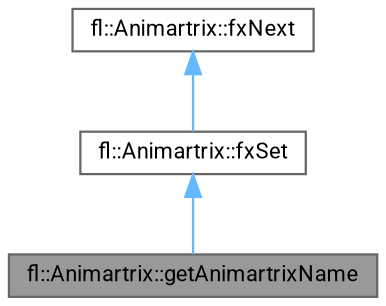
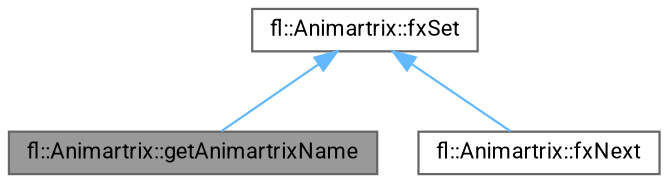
edge "fl::Animartrix::fxSet" -> "fl::Animartrix::fxNext": reversed
